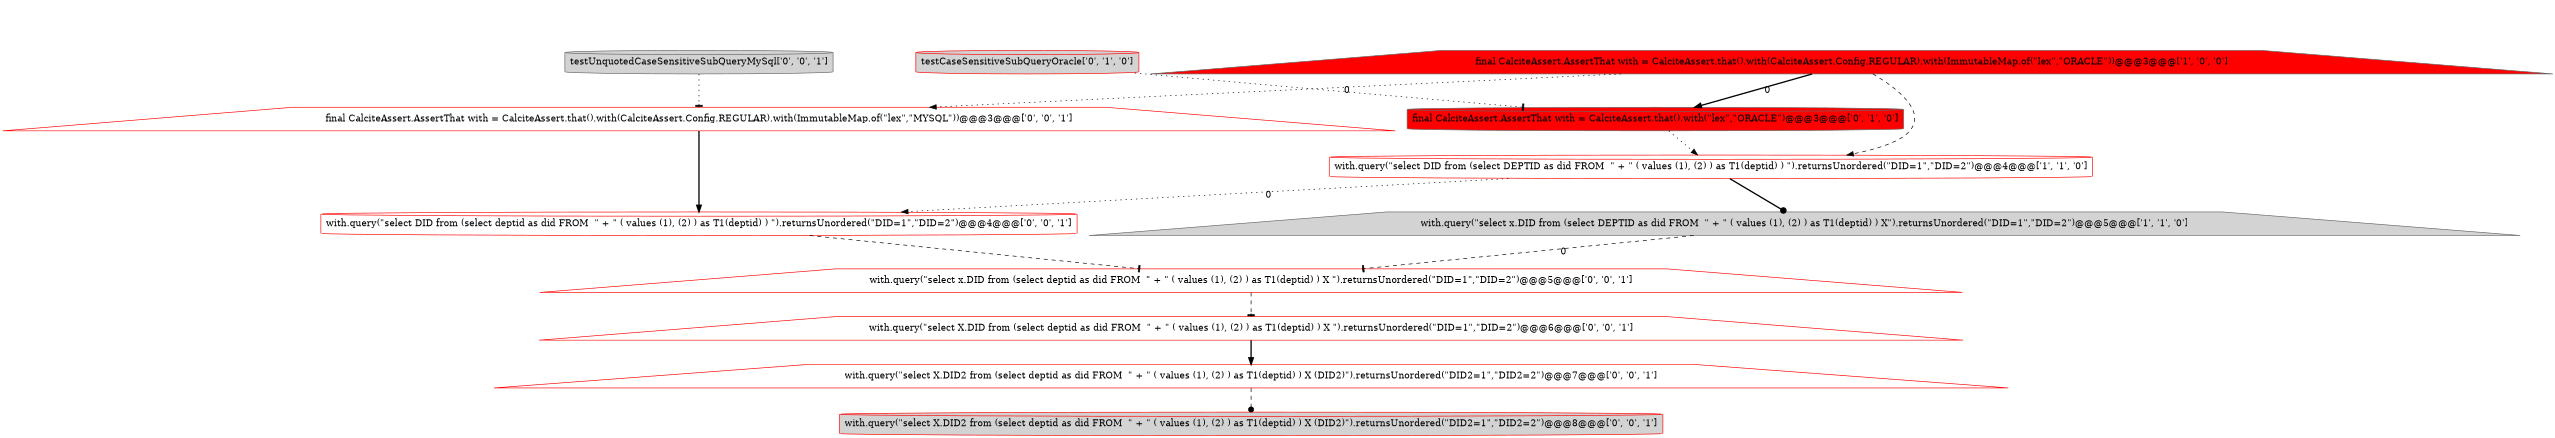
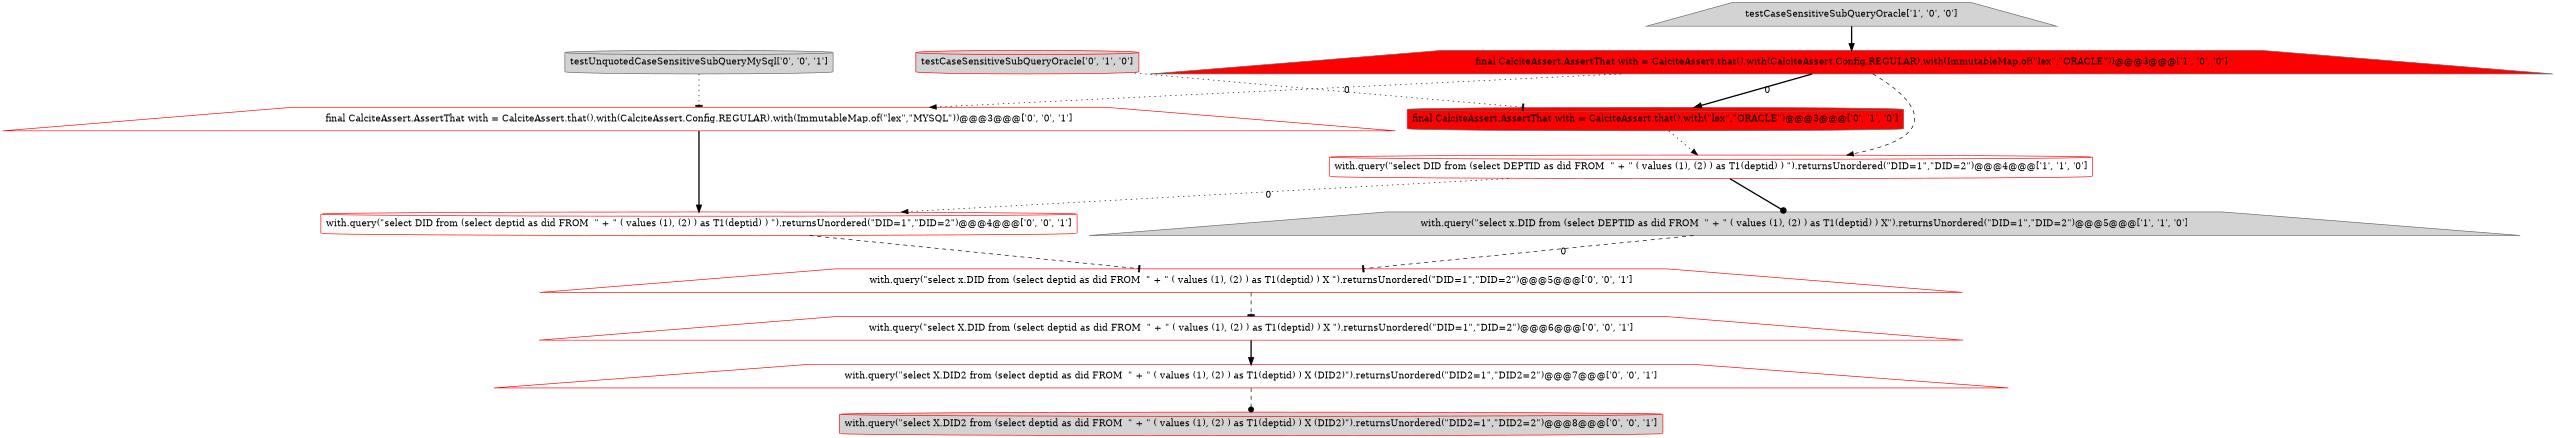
node "testCaseSensitiveSubQueryOracle['1', '0', '0']": added
